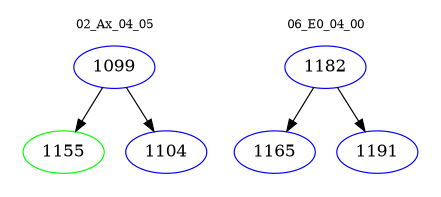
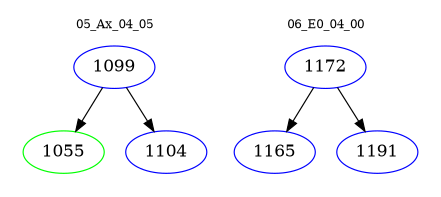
cluster "02_Ax_04_05": label "02_Ax_04_05" -> "05_Ax_04_05"
node "1182": label "1182" -> "1172"
node "1155": label "1155" -> "1055"
